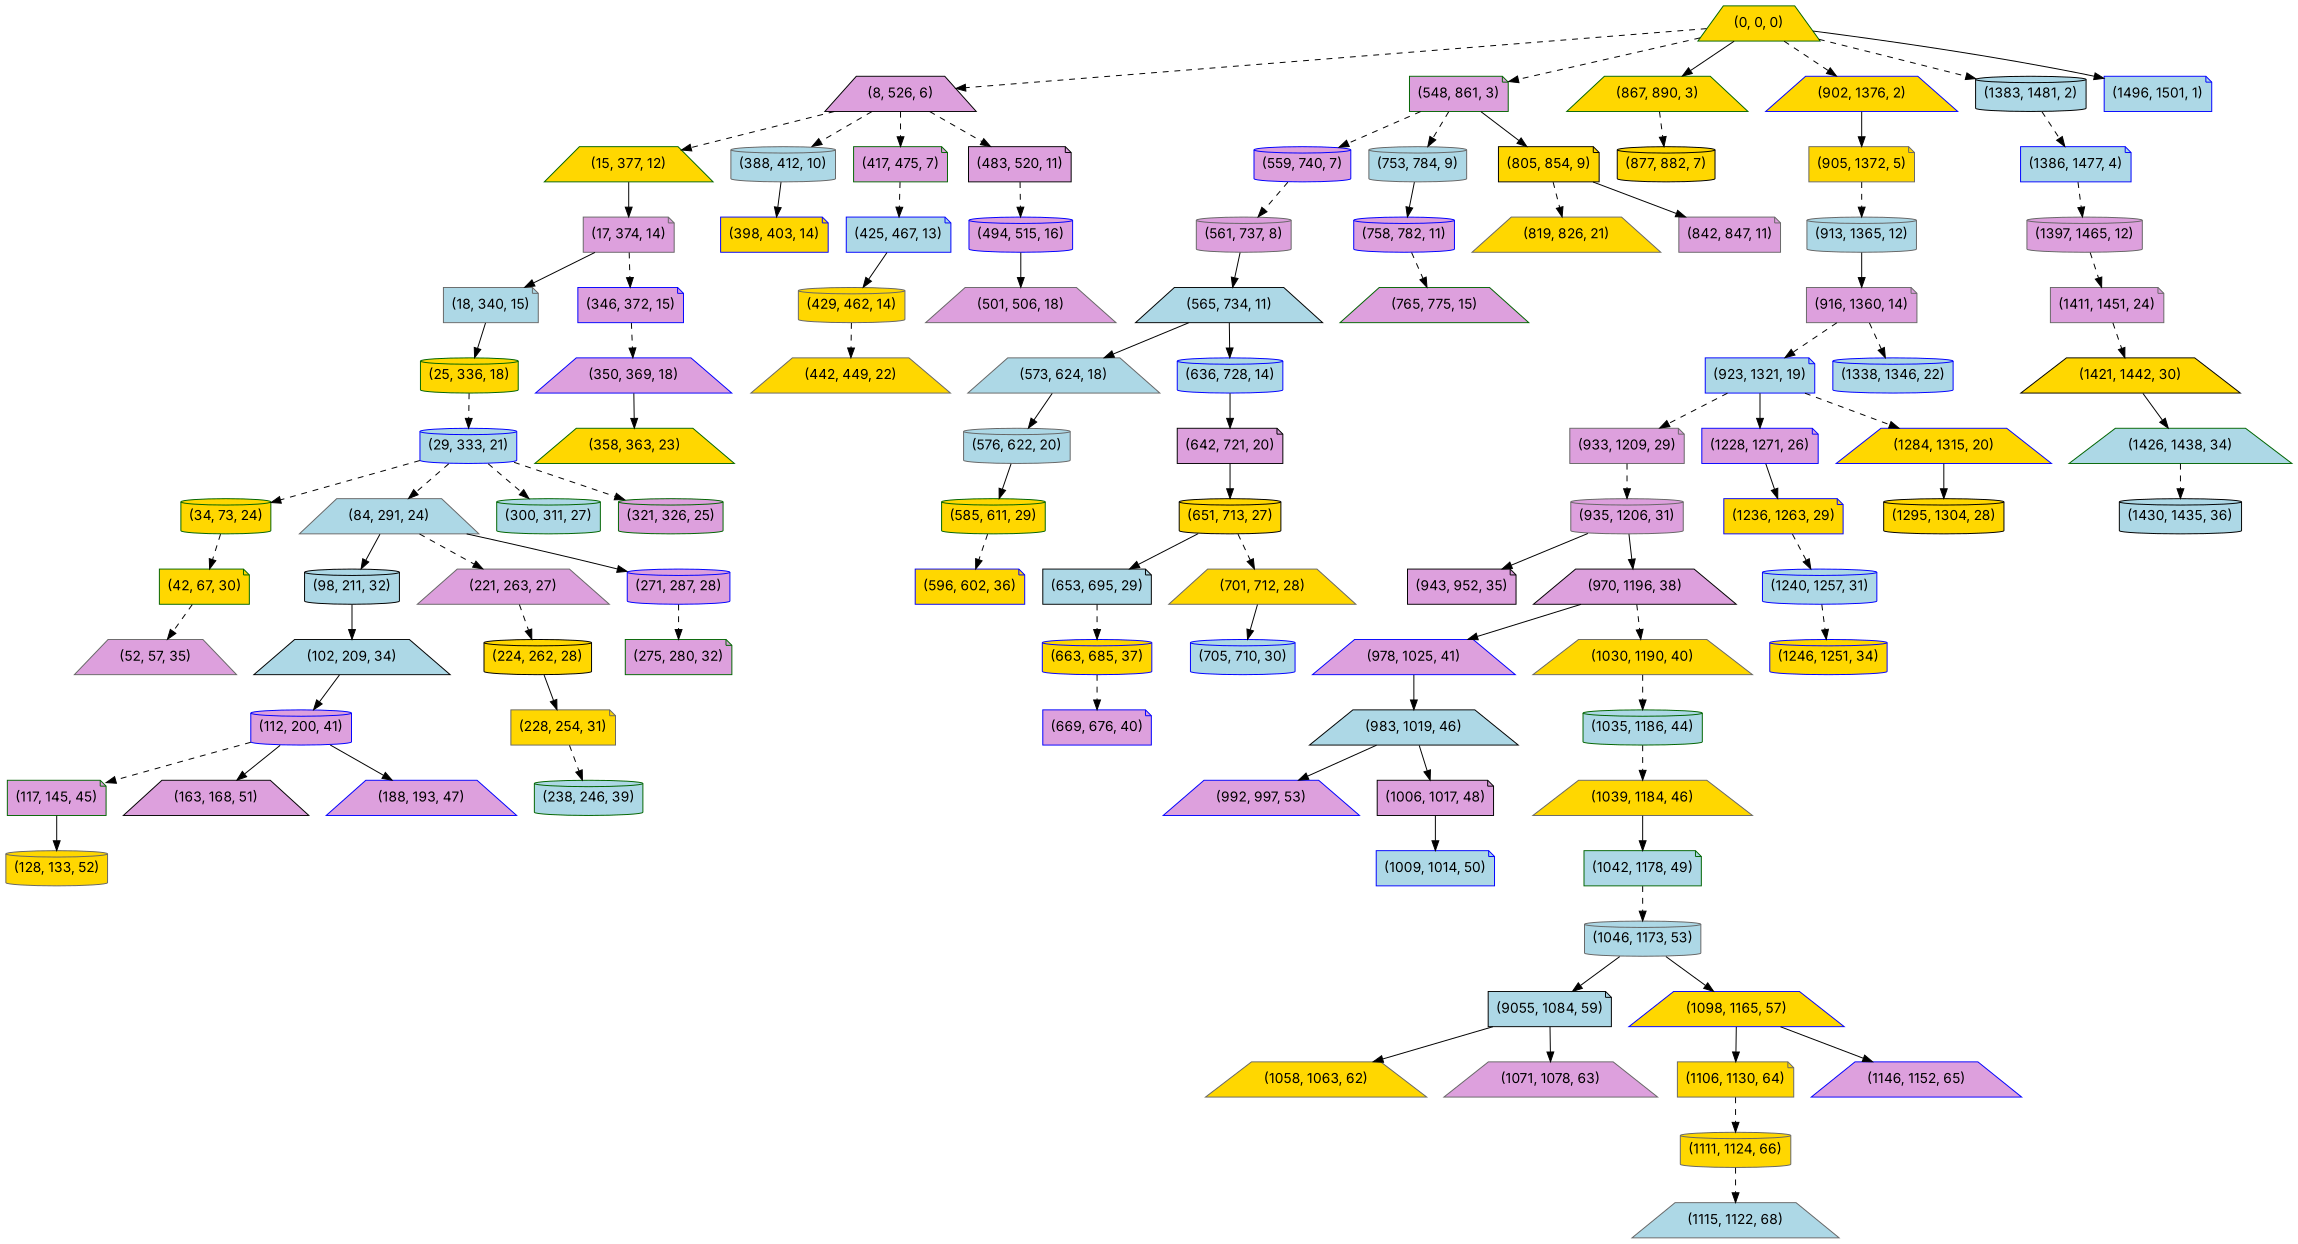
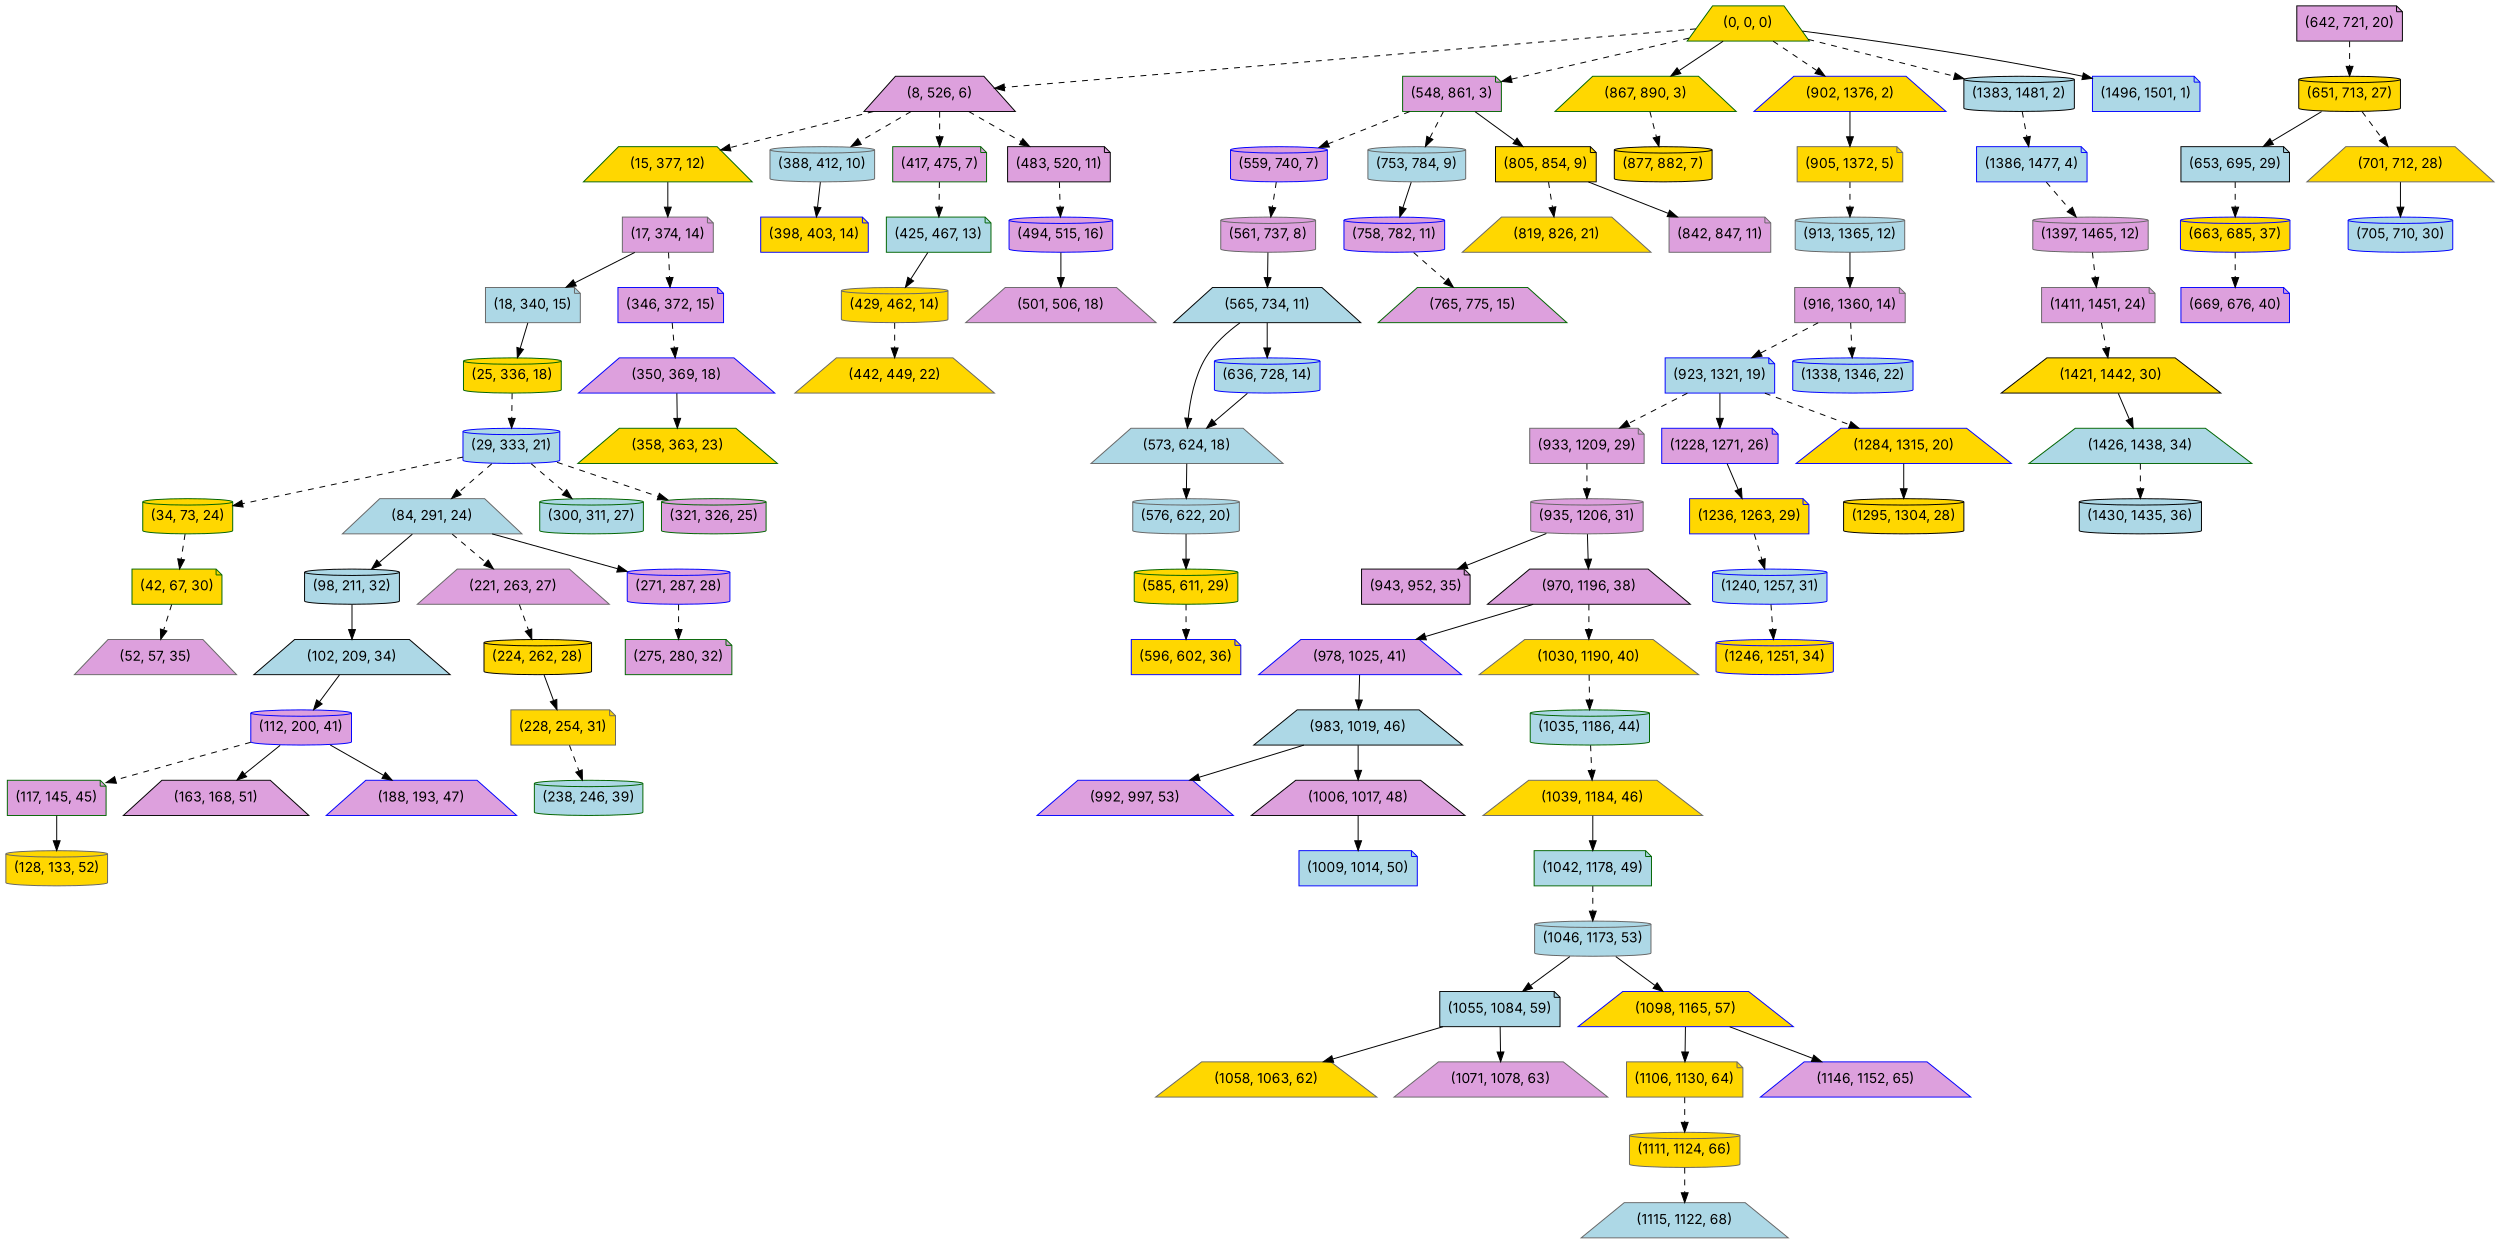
node "(425, 467, 13)": color blue -> darkgreen
edge "(636, 728, 14)" -> "(642, 721, 20)": now "(636, 728, 14)" -> "(573, 624, 18)"
edge "(642, 721, 20)" -> "(651, 713, 27)": style solid -> dashed
node "(1006, 1017, 48)": shape note -> trapezium
node "(9055, 1084, 59)": label "(9055, 1084, 59)" -> "(1055, 1084, 59)"
